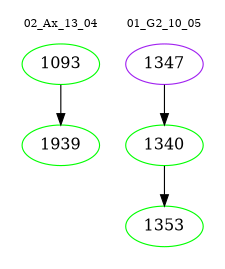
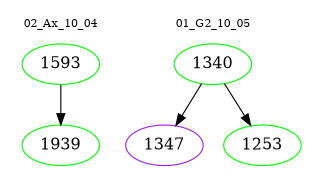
cluster "02_Ax_13_04": label "02_Ax_13_04" -> "02_Ax_10_04"
node "1093": label "1093" -> "1593"
edge "1347" -> "1340": reversed
node "1353": label "1353" -> "1253"
